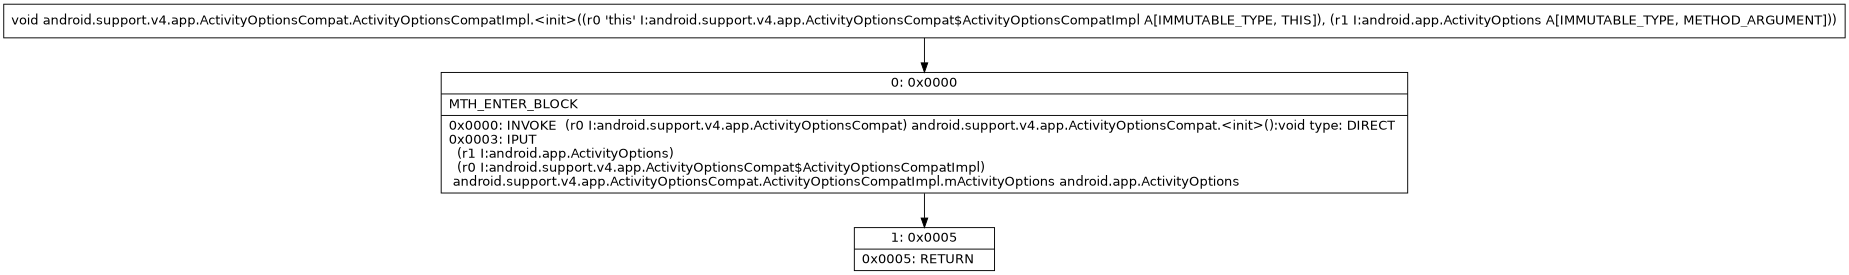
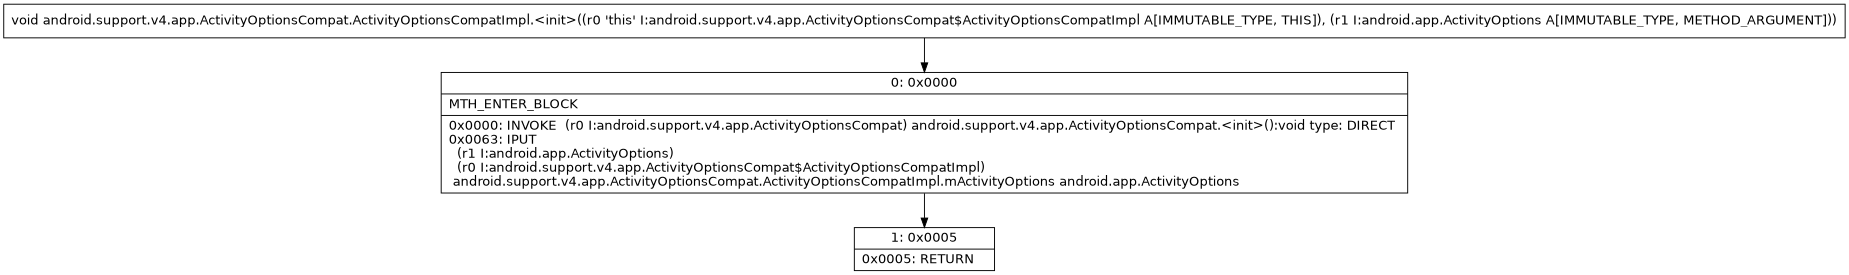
node "0: 0x0000": text "0x0003: IPUT" -> "0x0063: IPUT"
